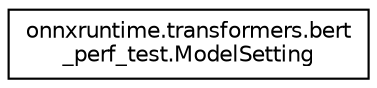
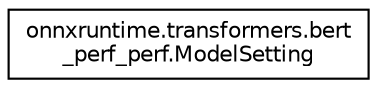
node "onnxruntime.transformers.bert _perf_test.ModelSetting": label "onnxruntime.transformers.bert _perf_test.ModelSetting" -> "onnxruntime.transformers.bert _perf_perf.ModelSetting"
